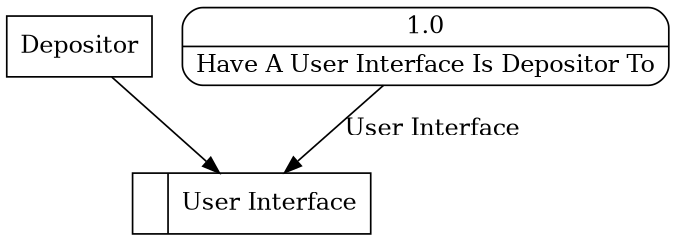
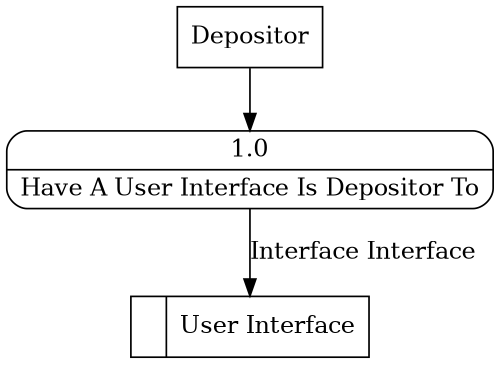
edge "Depositor" -> "User Interface": now "Depositor" -> "1.0"
edge "1.0" -> "User Interface": label "User Interface" -> "Interface Interface"
